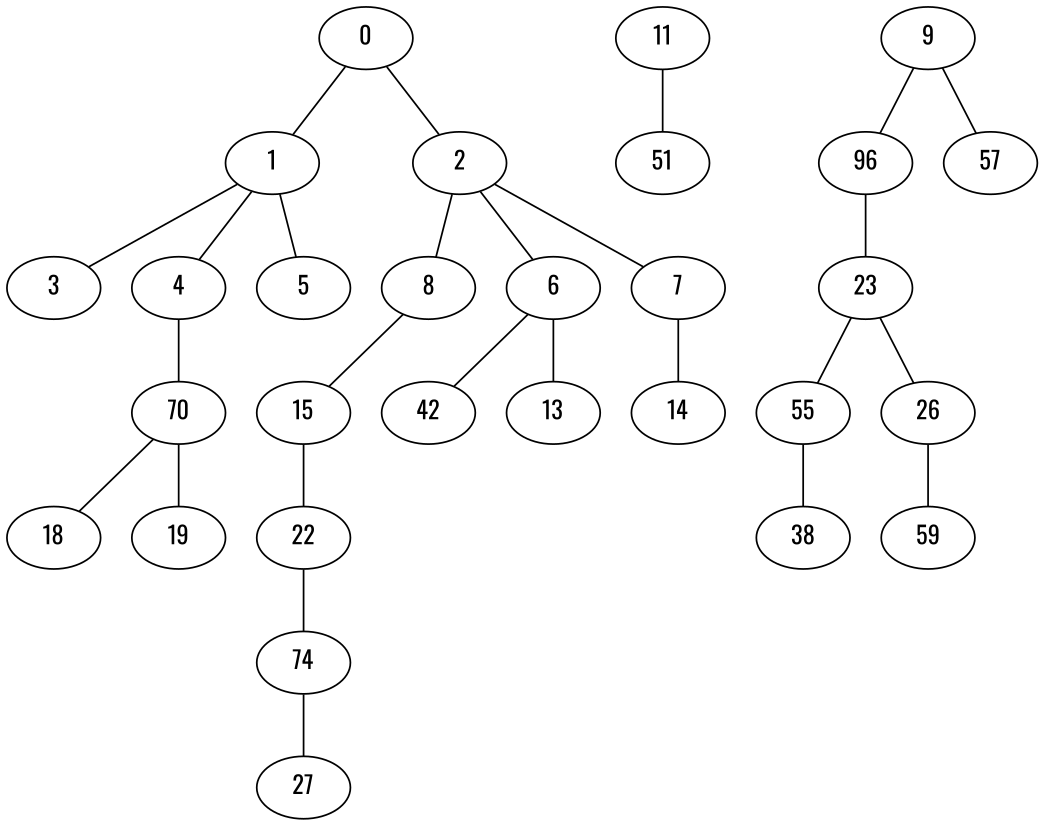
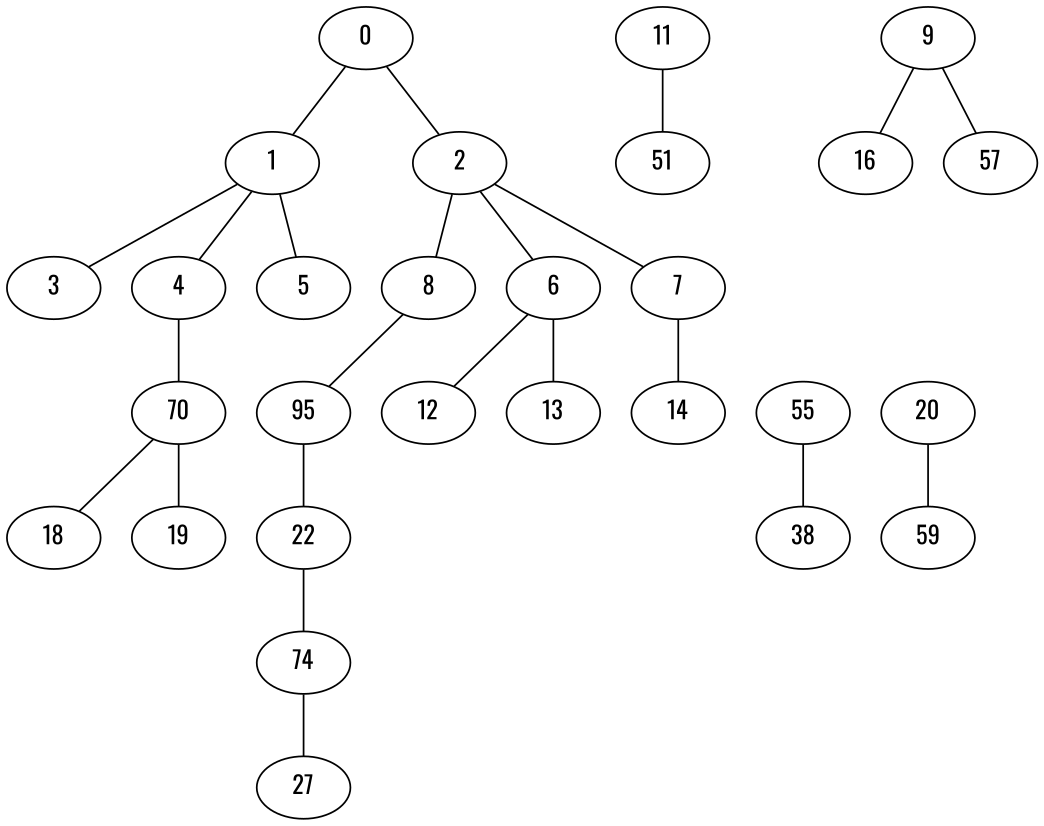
node "96": label "96" -> "16"
node "23": removed
node "15": label "15" -> "95"
node "42": label "42" -> "12"
node "26": label "26" -> "20"
